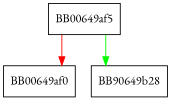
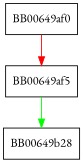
edge "BB00649af5" -> "BB00649af0": reversed
node "BB90649b28": label "BB90649b28" -> "BB00649b28"
